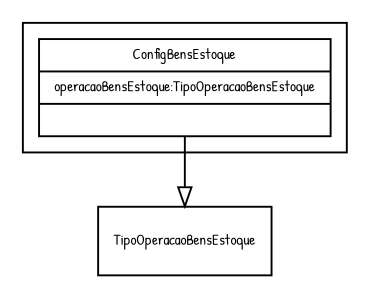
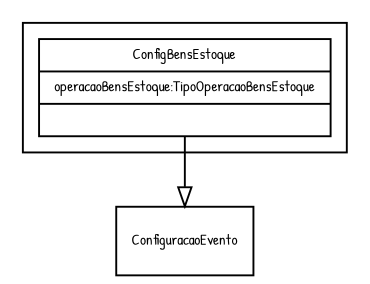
node "TipoOperacaoBensEstoque": label "TipoOperacaoBensEstoque" -> "ConfiguracaoEvento"
